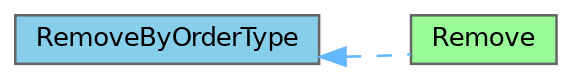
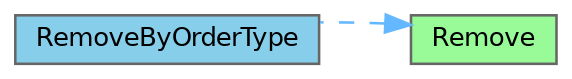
edge "Remove" -> "RemoveByOrderType": reversed
